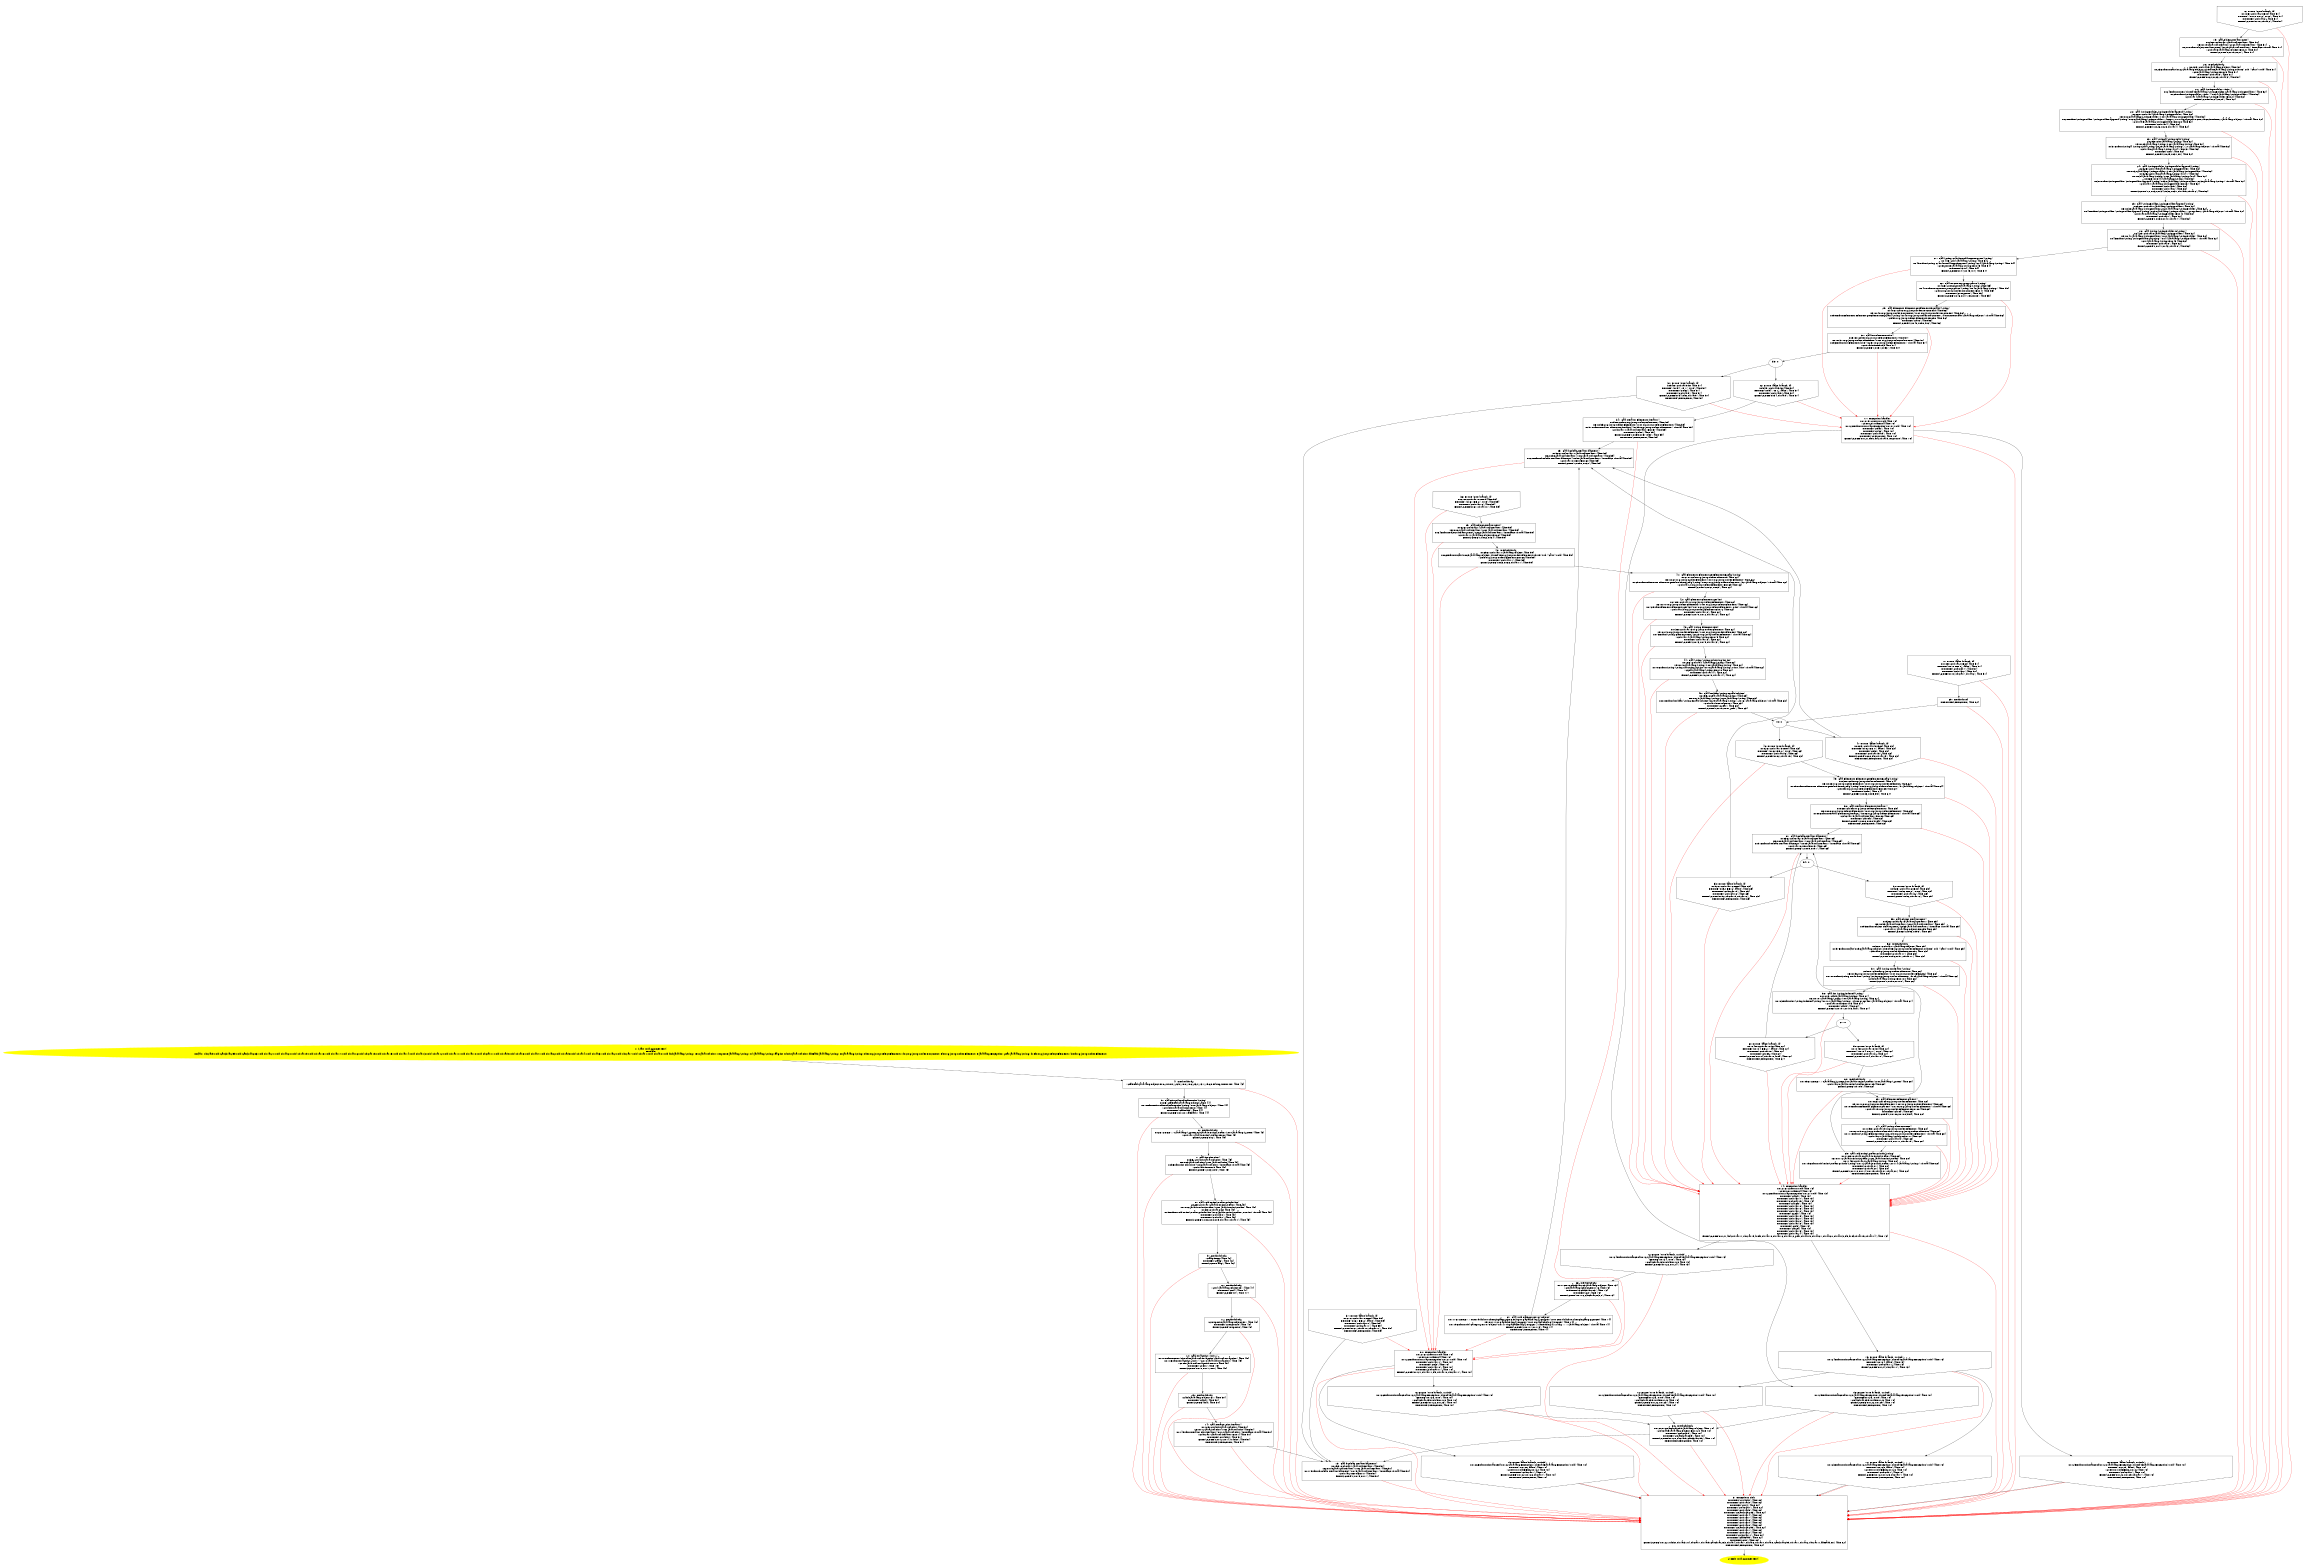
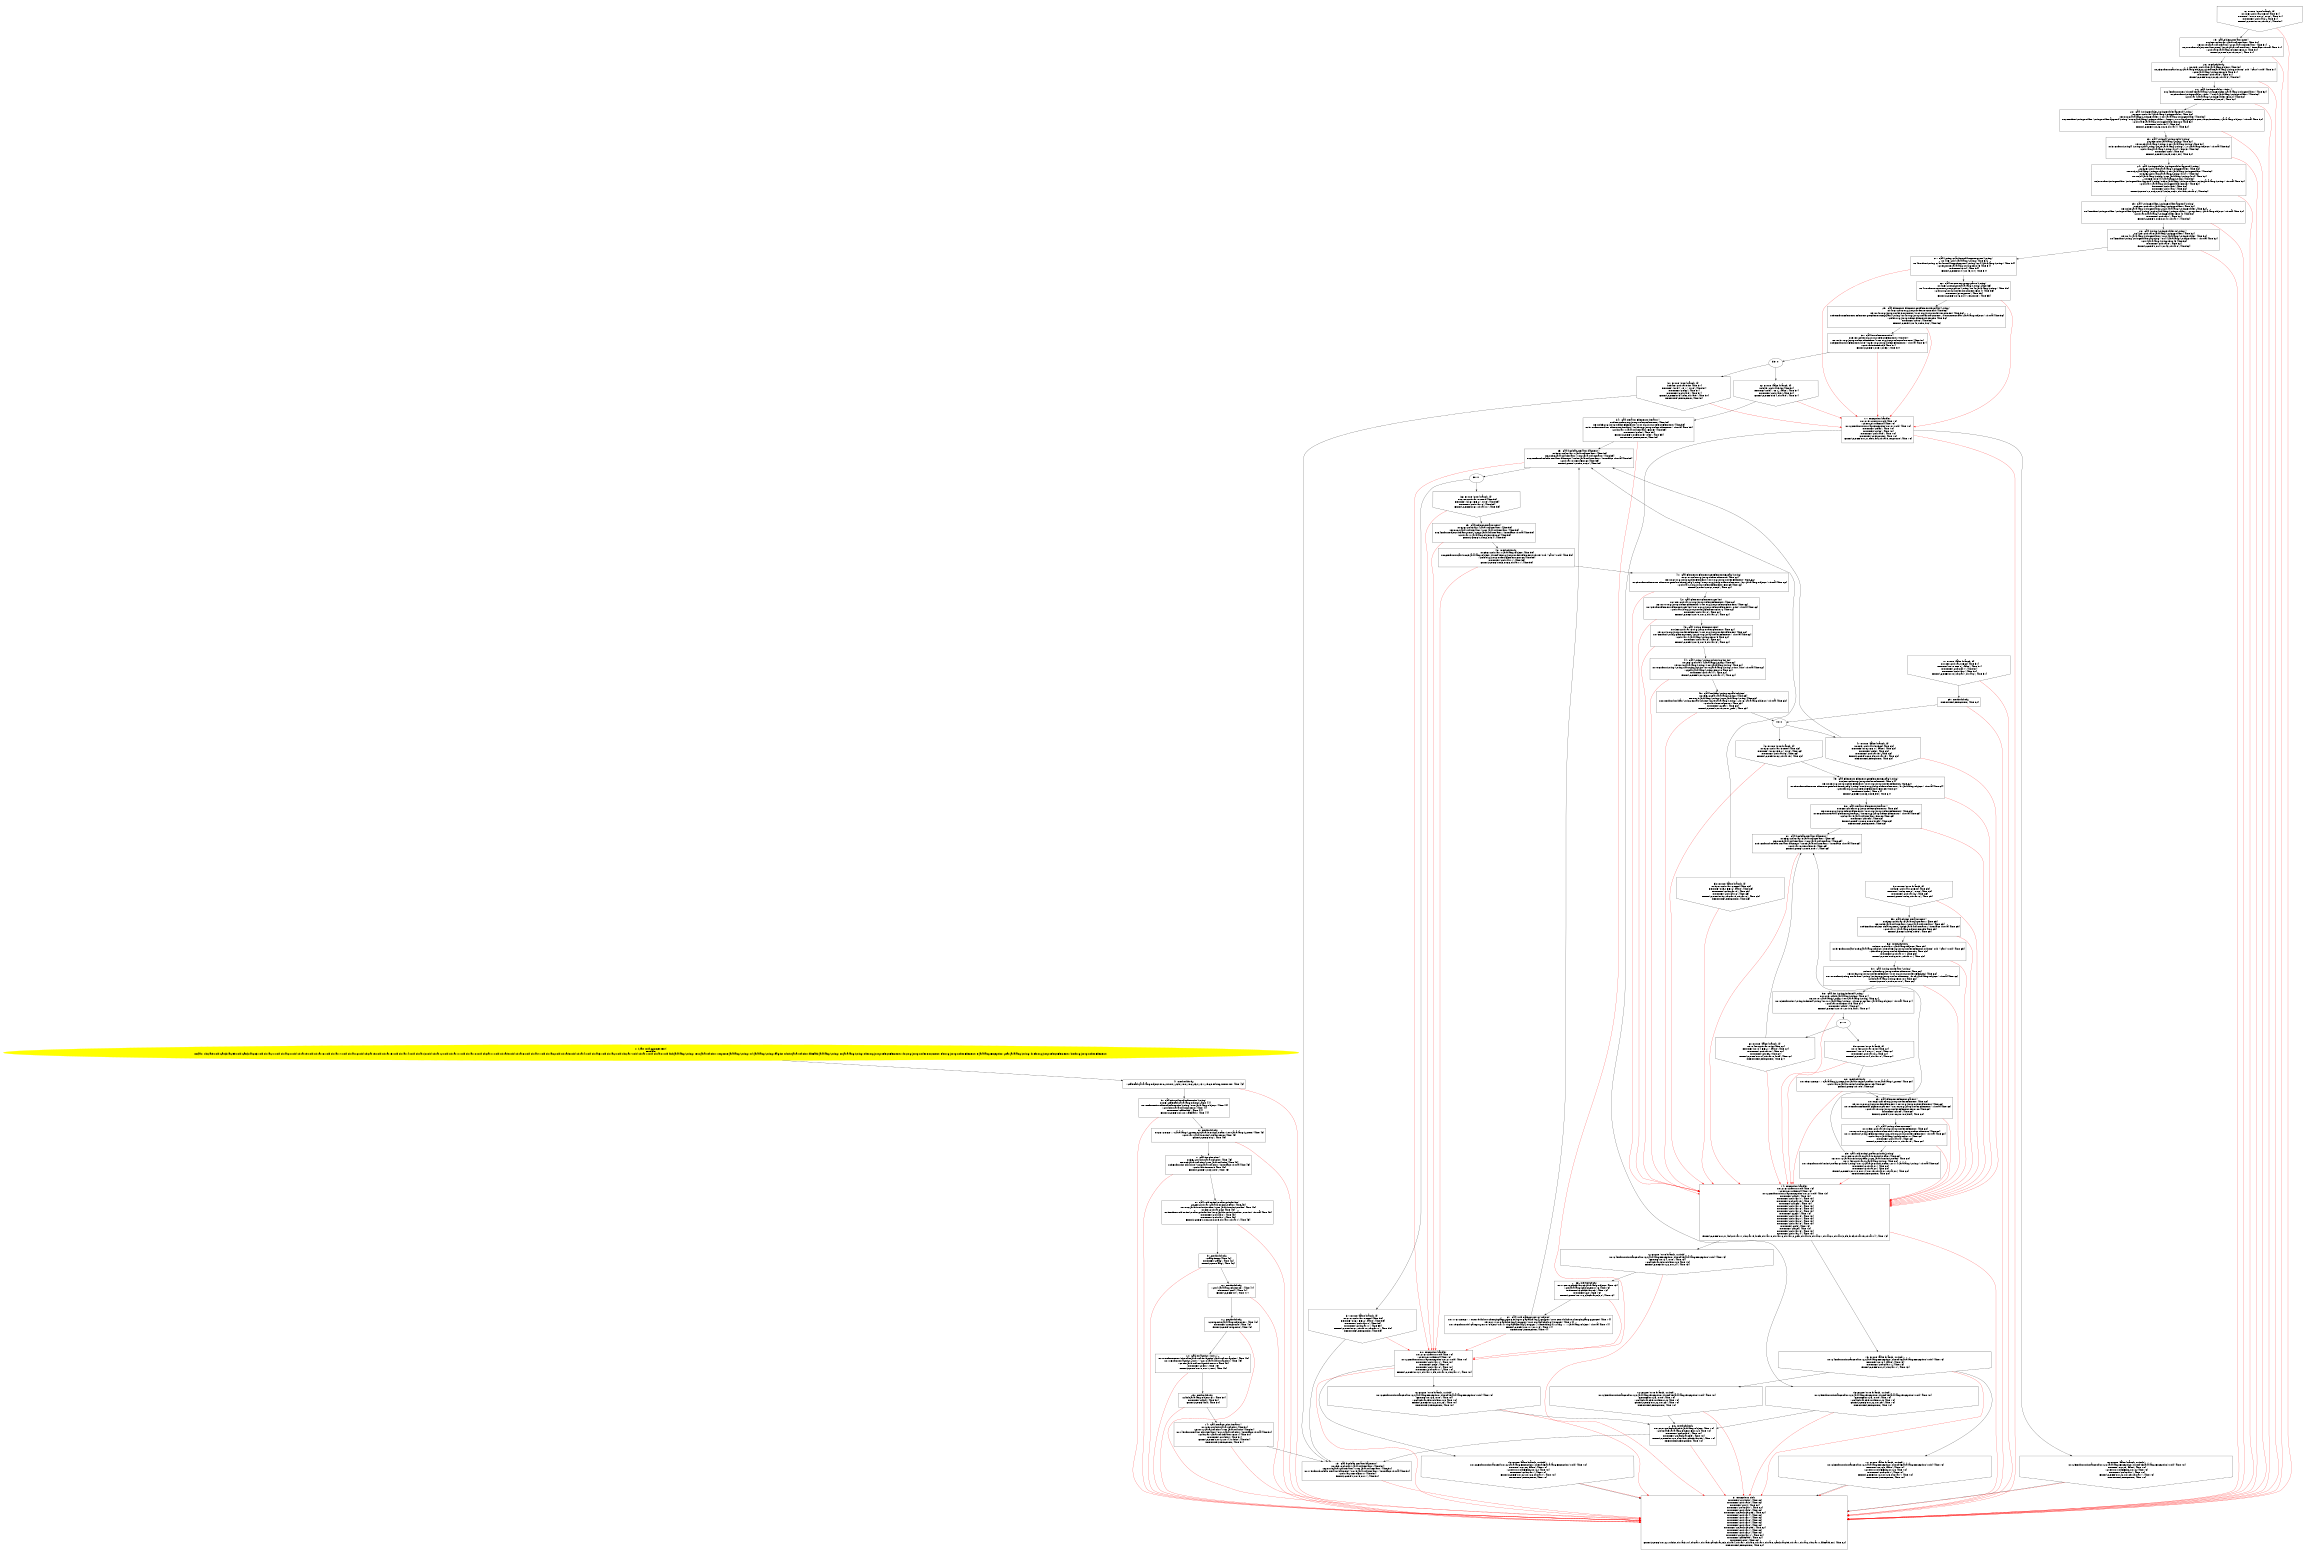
node "38: +": added
node "69:  method_util APPLY_ABSTRACTION; [line 82]": label "69:  method_util APPLY_ABSTRACTION; [line 82]" -> "69:  method_body APPLY_ABSTRACTION; [line 82]"
node "54: +": removed
node "2: Exit void pgmGet.test()": removed
